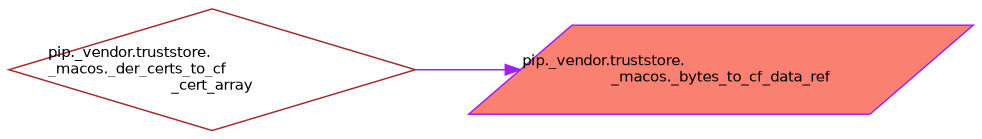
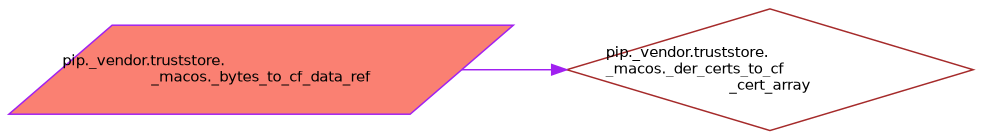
edge "pip._vendor.truststore. _macos._der_certs_to_cf _cert_array" -> "pip._vendor.truststore. _macos._bytes_to_cf_data_ref": reversed
